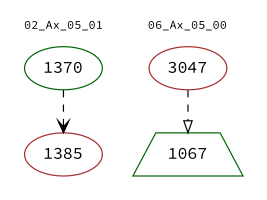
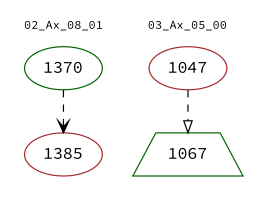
cluster "02_Ax_05_01": label "02_Ax_05_01" -> "02_Ax_08_01"
cluster "06_Ax_05_00": label "06_Ax_05_00" -> "03_Ax_05_00"
node "3047": label "3047" -> "1047"
